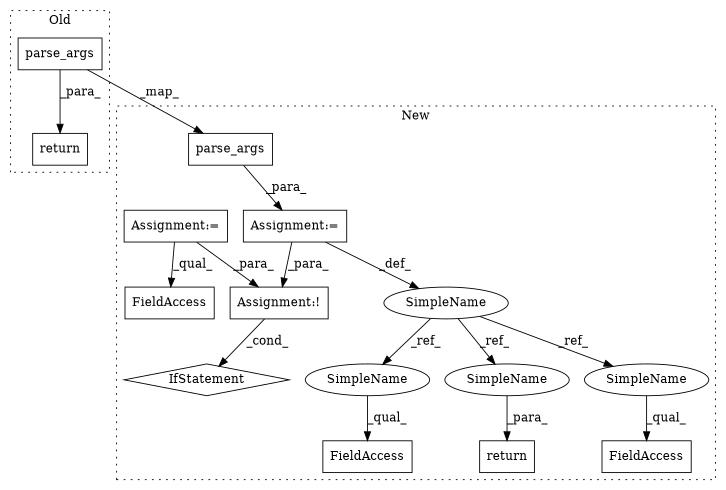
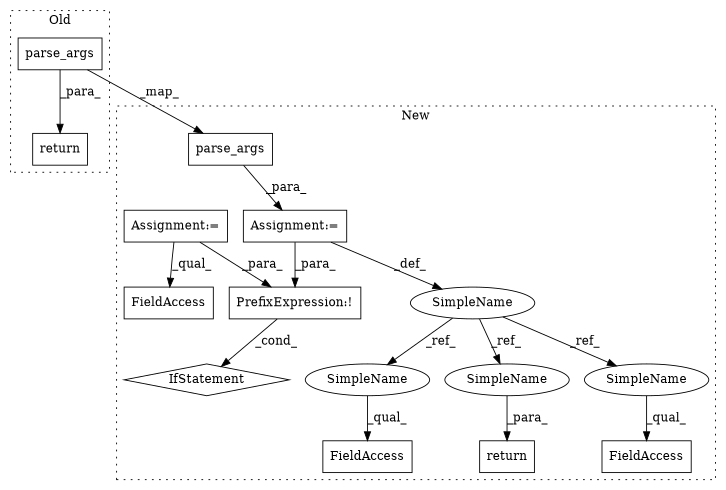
node "Assignment:!": label "Assignment:!" -> "PrefixExpression:!"
